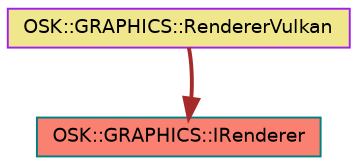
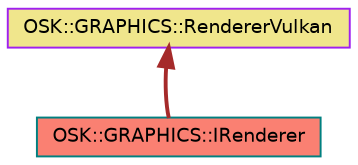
edge "OSK::GRAPHICS::RendererVulkan" -> "OSK::GRAPHICS::IRenderer": reversed
